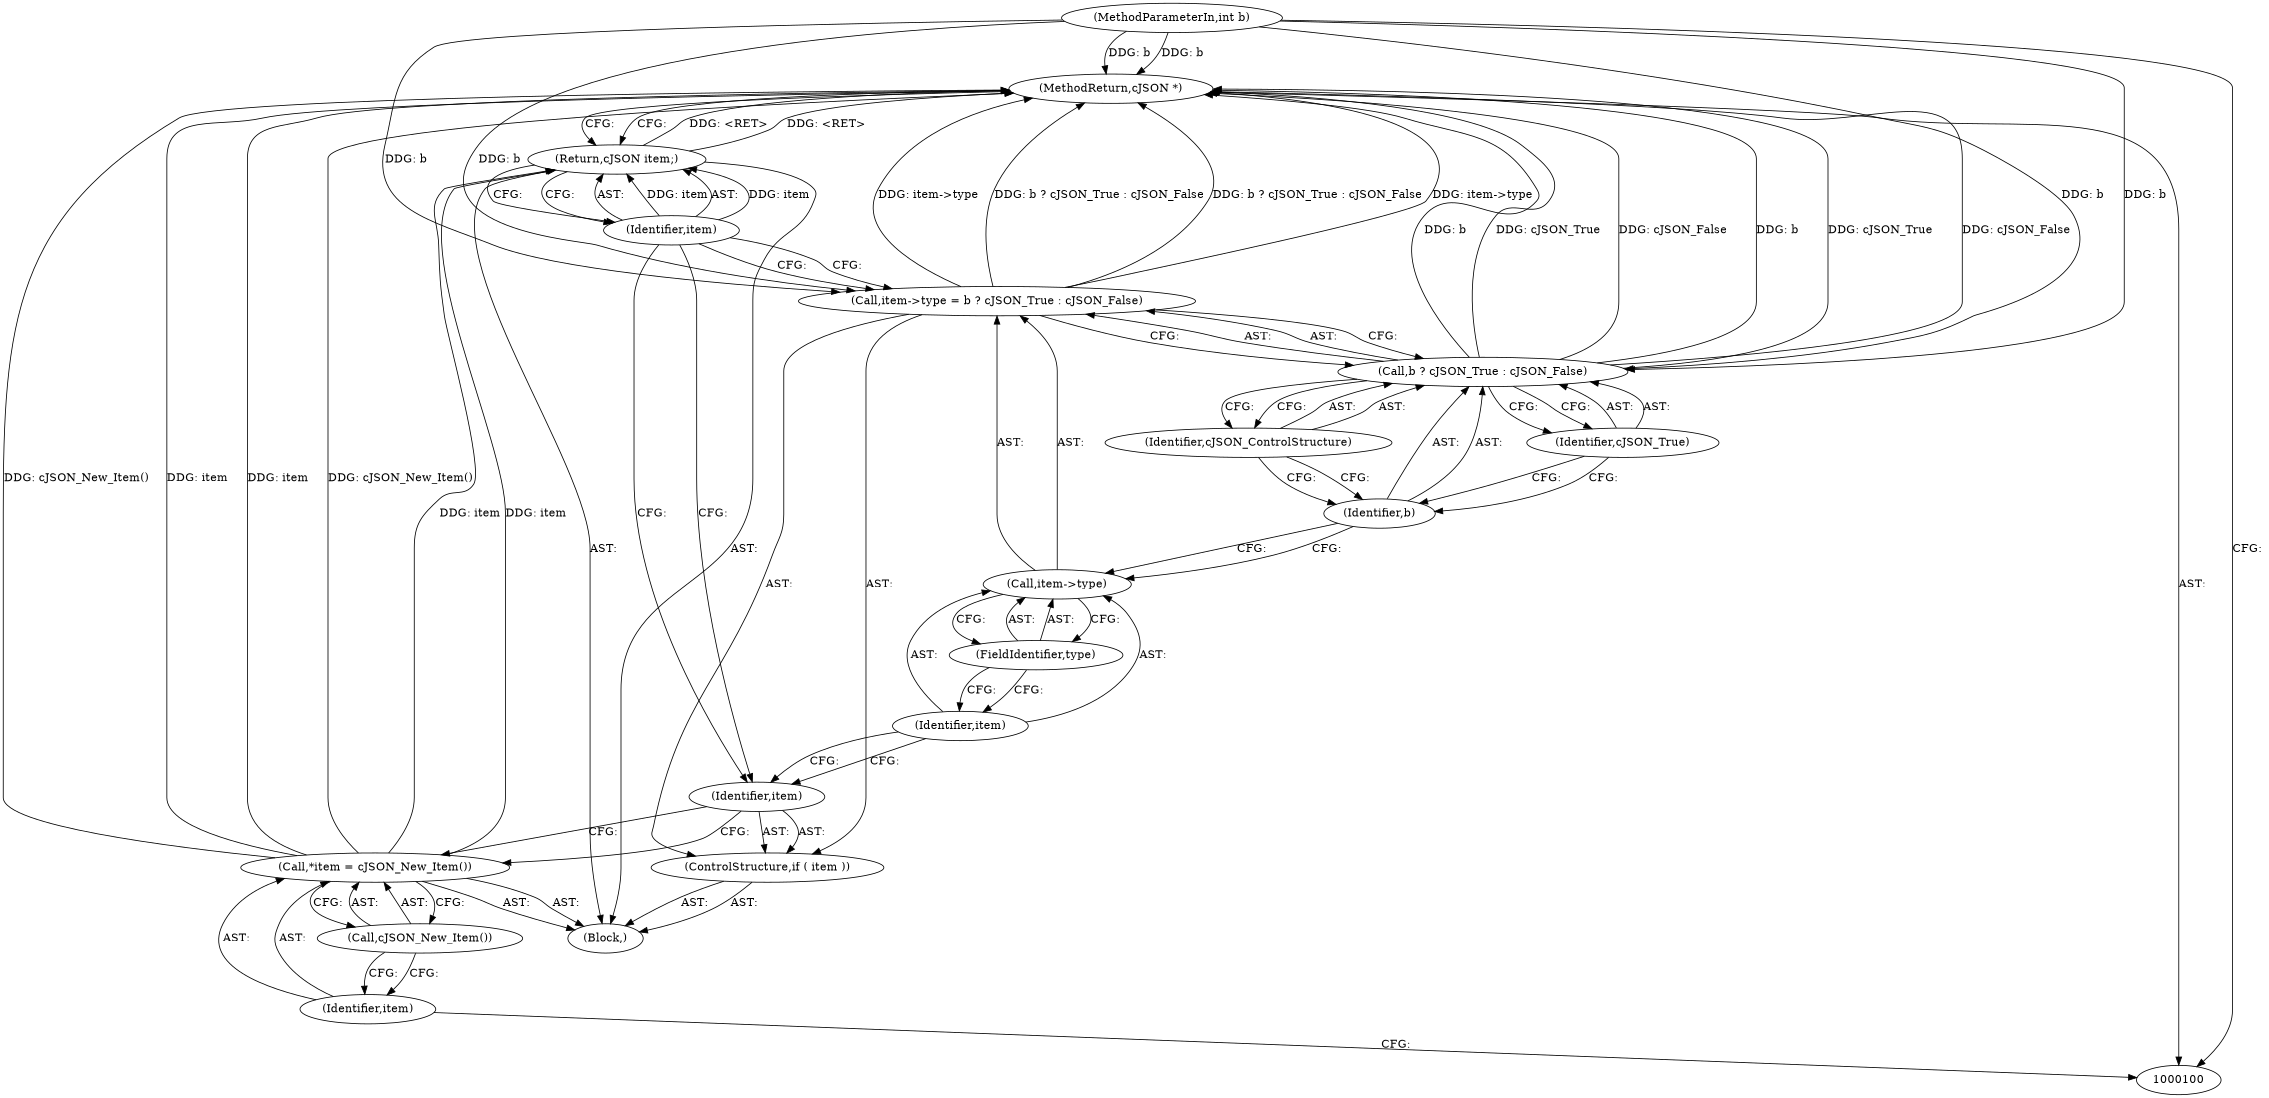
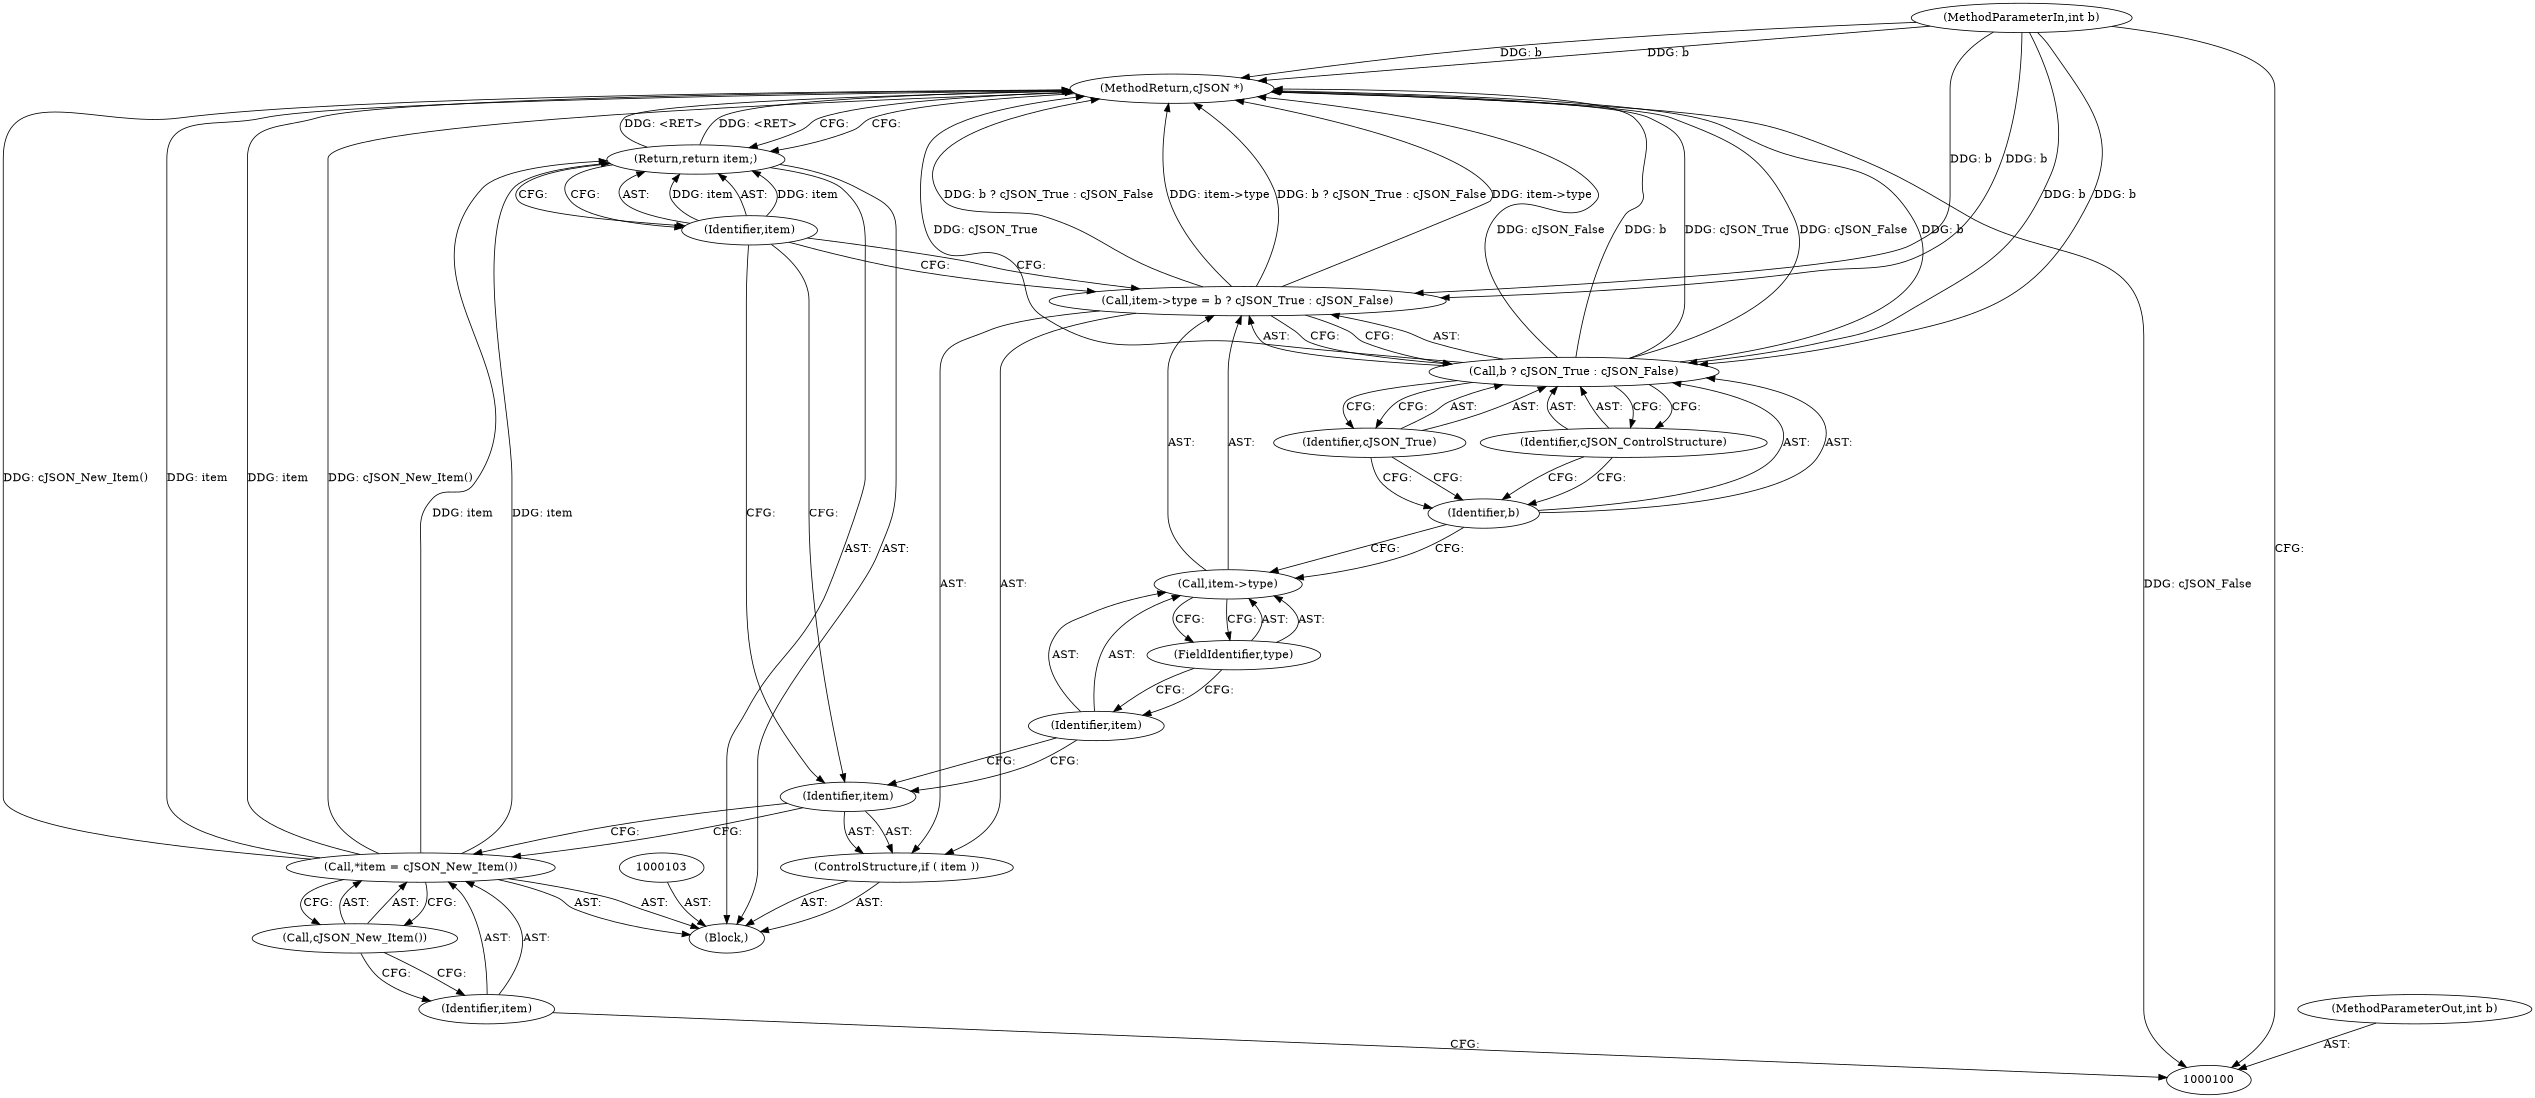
node "(Return,cJSON item;)": label "(Return,cJSON item;)" -> "(Return,return item;)"
edge "(MethodReturn,cJSON *)" -> "1000100": label "AST: " -> "DDG: cJSON_False"
node "1000103": added
node "(MethodParameterOut,int b)": added
